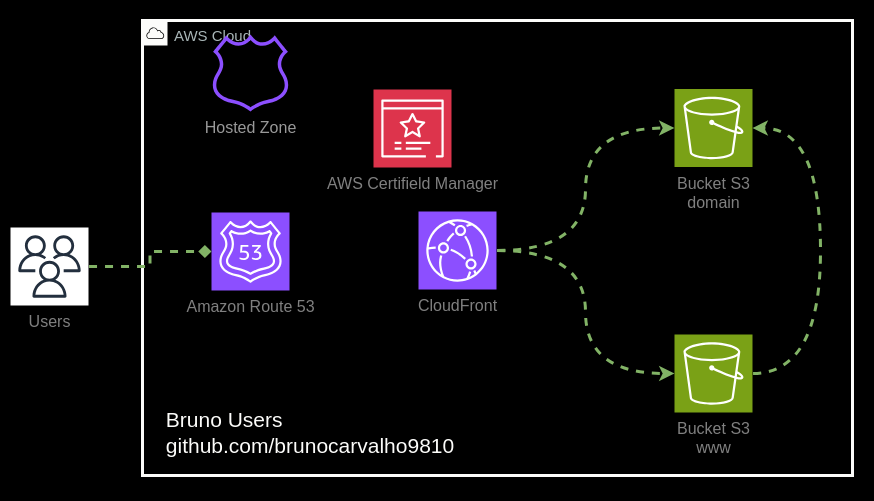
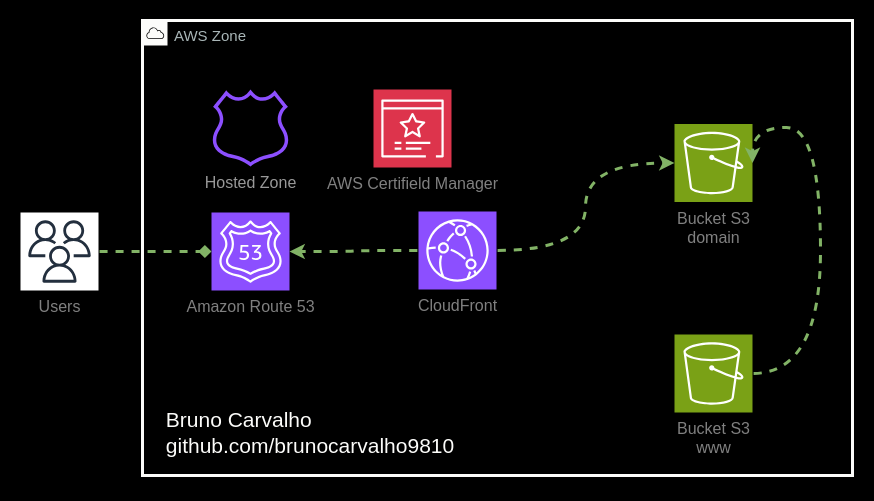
node "AWS Cloud": label "AWS Cloud" -> "AWS Zone"
node "Hosted Zone": moved (251, 73) -> (251, 128)
node "Bucket S3 domain": moved (714, 128) -> (714, 163)
node "Users": moved (50, 267) -> (60, 252)
edge "CloudFront" -> "Bucket S3 www": now "CloudFront" -> "Amazon Route 53"
node "Bruno Users github.com/brunocarvalho9810": label "Bruno Users github.com/brunocarvalho9810" -> "Bruno Carvalho github.com/brunocarvalho9810"
